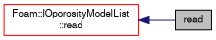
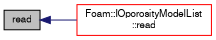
edge "read" -> "Foam::IOporosityModelList ::read": reversed
